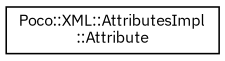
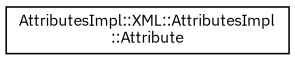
node "Poco::XML::AttributesImpl ::Attribute": label "Poco::XML::AttributesImpl ::Attribute" -> "AttributesImpl::XML::AttributesImpl ::Attribute"
